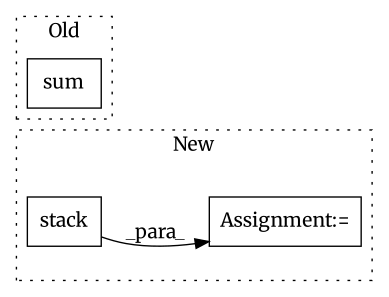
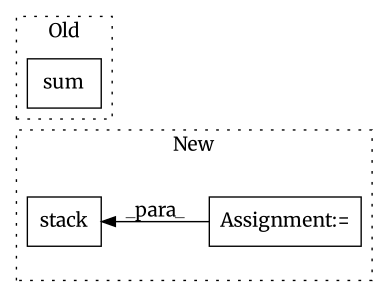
edge "stack" -> "Assignment:=": reversed
